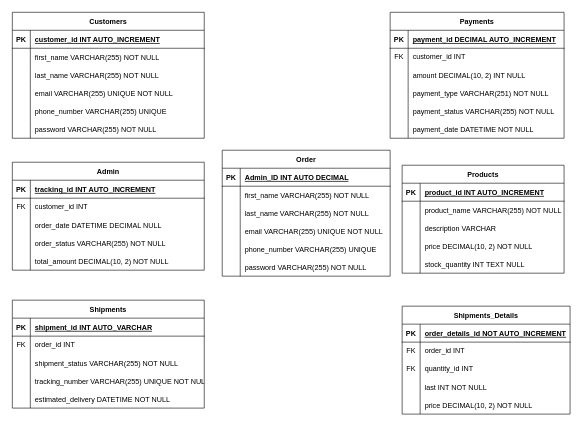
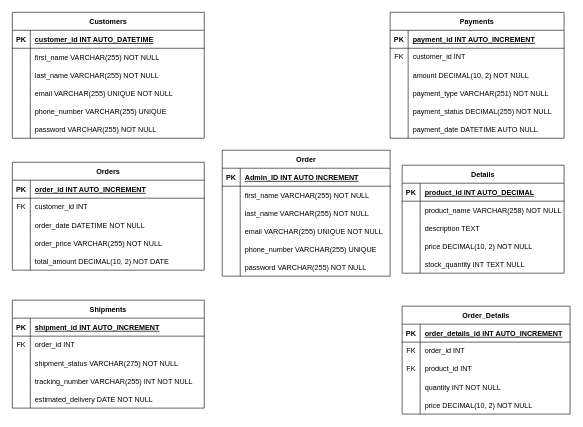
node "customer_id INT AUTO_INCREMENT": label "customer_id INT AUTO_INCREMENT" -> "customer_id INT AUTO_DATETIME"
node "payment_id DECIMAL AUTO_INCREMENT": label "payment_id DECIMAL AUTO_INCREMENT" -> "payment_id INT AUTO_INCREMENT"
node "amount DECIMAL(10, 2) INT NULL": label "amount DECIMAL(10, 2) INT NULL" -> "amount DECIMAL(10, 2) NOT NULL"
node "payment_status VARCHAR(255) NOT NULL": label "payment_status VARCHAR(255) NOT NULL" -> "payment_status DECIMAL(255) NOT NULL"
node "payment_date DATETIME NOT NULL": label "payment_date DATETIME NOT NULL" -> "payment_date DATETIME AUTO NULL"
node "Admin": label "Admin" -> "Orders"
node "Products": label "Products" -> "Details"
node "Admin_ID INT AUTO DECIMAL": label "Admin_ID INT AUTO DECIMAL" -> "Admin_ID INT AUTO INCREMENT"
node "tracking_id INT AUTO_INCREMENT": label "tracking_id INT AUTO_INCREMENT" -> "order_id INT AUTO_INCREMENT"
node "product_id INT AUTO_INCREMENT": label "product_id INT AUTO_INCREMENT" -> "product_id INT AUTO_DECIMAL"
node "product_name VARCHAR(255) NOT NULL": label "product_name VARCHAR(255) NOT NULL" -> "product_name VARCHAR(258) NOT NULL"
node "order_date DATETIME DECIMAL NULL": label "order_date DATETIME DECIMAL NULL" -> "order_date DATETIME NOT NULL"
node "description VARCHAR": label "description VARCHAR" -> "description TEXT"
node "order_status VARCHAR(255) NOT NULL": label "order_status VARCHAR(255) NOT NULL" -> "order_price VARCHAR(255) NOT NULL"
node "total_amount DECIMAL(10, 2) NOT NULL": label "total_amount DECIMAL(10, 2) NOT NULL" -> "total_amount DECIMAL(10, 2) NOT DATE"
node "Shipments_Details": label "Shipments_Details" -> "Order_Details"
node "shipment_id INT AUTO_VARCHAR": label "shipment_id INT AUTO_VARCHAR" -> "shipment_id INT AUTO_INCREMENT"
node "order_details_id NOT AUTO_INCREMENT": label "order_details_id NOT AUTO_INCREMENT" -> "order_details_id INT AUTO_INCREMENT"
node "shipment_status VARCHAR(255) NOT NULL": label "shipment_status VARCHAR(255) NOT NULL" -> "shipment_status VARCHAR(275) NOT NULL"
node "quantity_id INT": label "quantity_id INT" -> "product_id INT"
node "tracking_number VARCHAR(255) UNIQUE NOT NULL": label "tracking_number VARCHAR(255) UNIQUE NOT NULL" -> "tracking_number VARCHAR(255) INT NOT NULL"
node "last INT NOT NULL": label "last INT NOT NULL" -> "quantity INT NOT NULL"
node "estimated_delivery DATETIME NOT NULL": label "estimated_delivery DATETIME NOT NULL" -> "estimated_delivery DATE NOT NULL"
